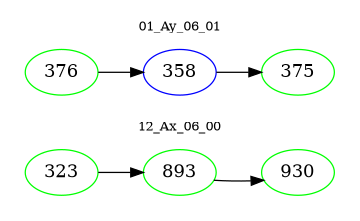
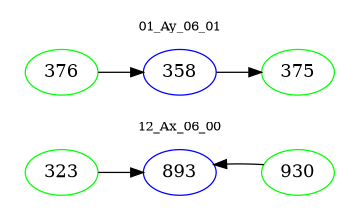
node "893": color green -> blue
edge "893" -> "930": reversed
